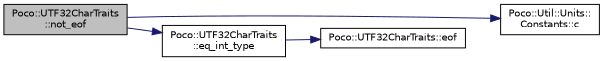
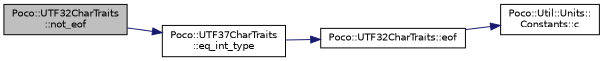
edge "Poco::UTF32CharTraits ::not_eof" -> "Poco::Util::Units:: Constants::c": now "Poco::UTF32CharTraits::eof" -> "Poco::Util::Units:: Constants::c"
node "Poco::UTF32CharTraits ::eq_int_type": label "Poco::UTF32CharTraits ::eq_int_type" -> "Poco::UTF37CharTraits ::eq_int_type"
